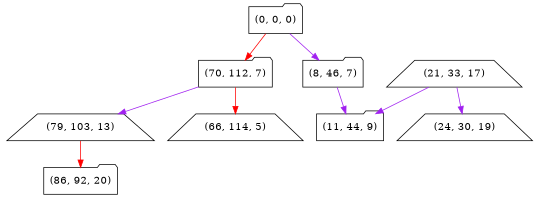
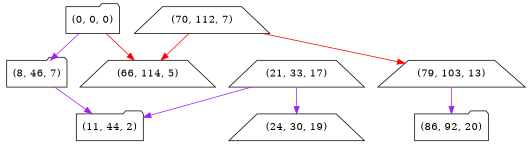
edge "(0, 0, 0)" -> "(70, 112, 7)": now "(0, 0, 0)" -> "(66, 114, 5)"
node "(70, 112, 7)": shape folder -> trapezium
edge "(70, 112, 7)" -> "(79, 103, 13)": color purple -> red
node "(11, 44, 9)": label "(11, 44, 9)" -> "(11, 44, 2)"
edge "(79, 103, 13)" -> "(86, 92, 20)": color red -> purple
